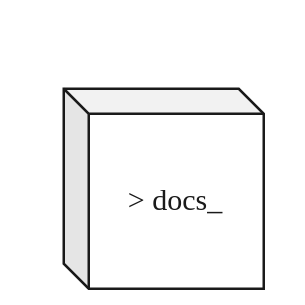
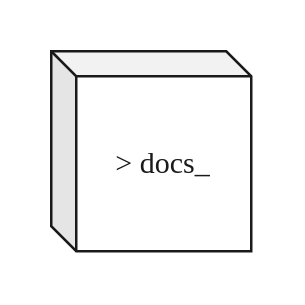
node "> docs_": moved (164, 189) -> (151, 151)
